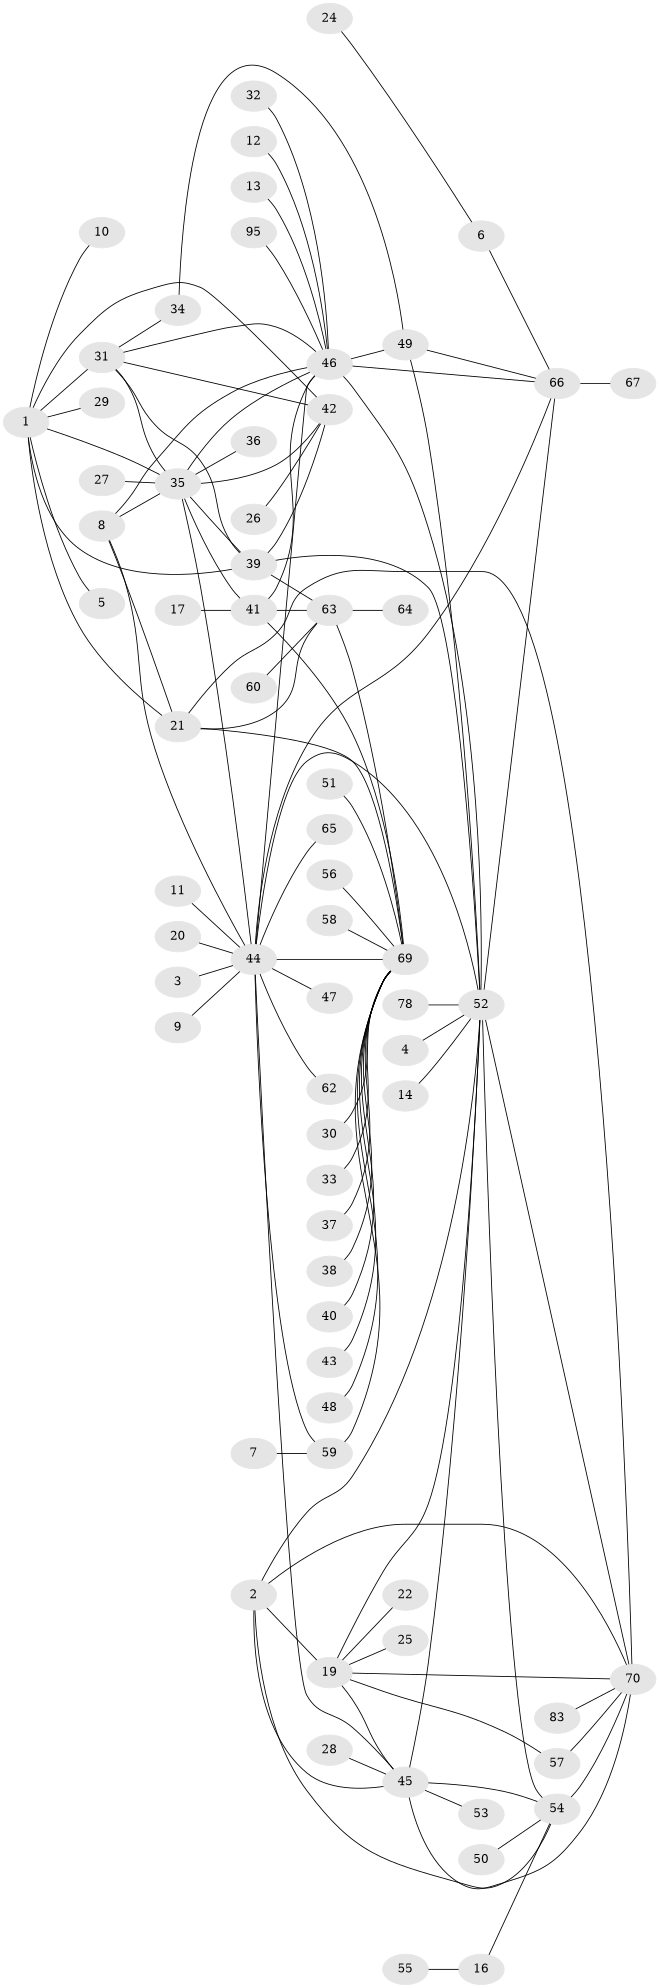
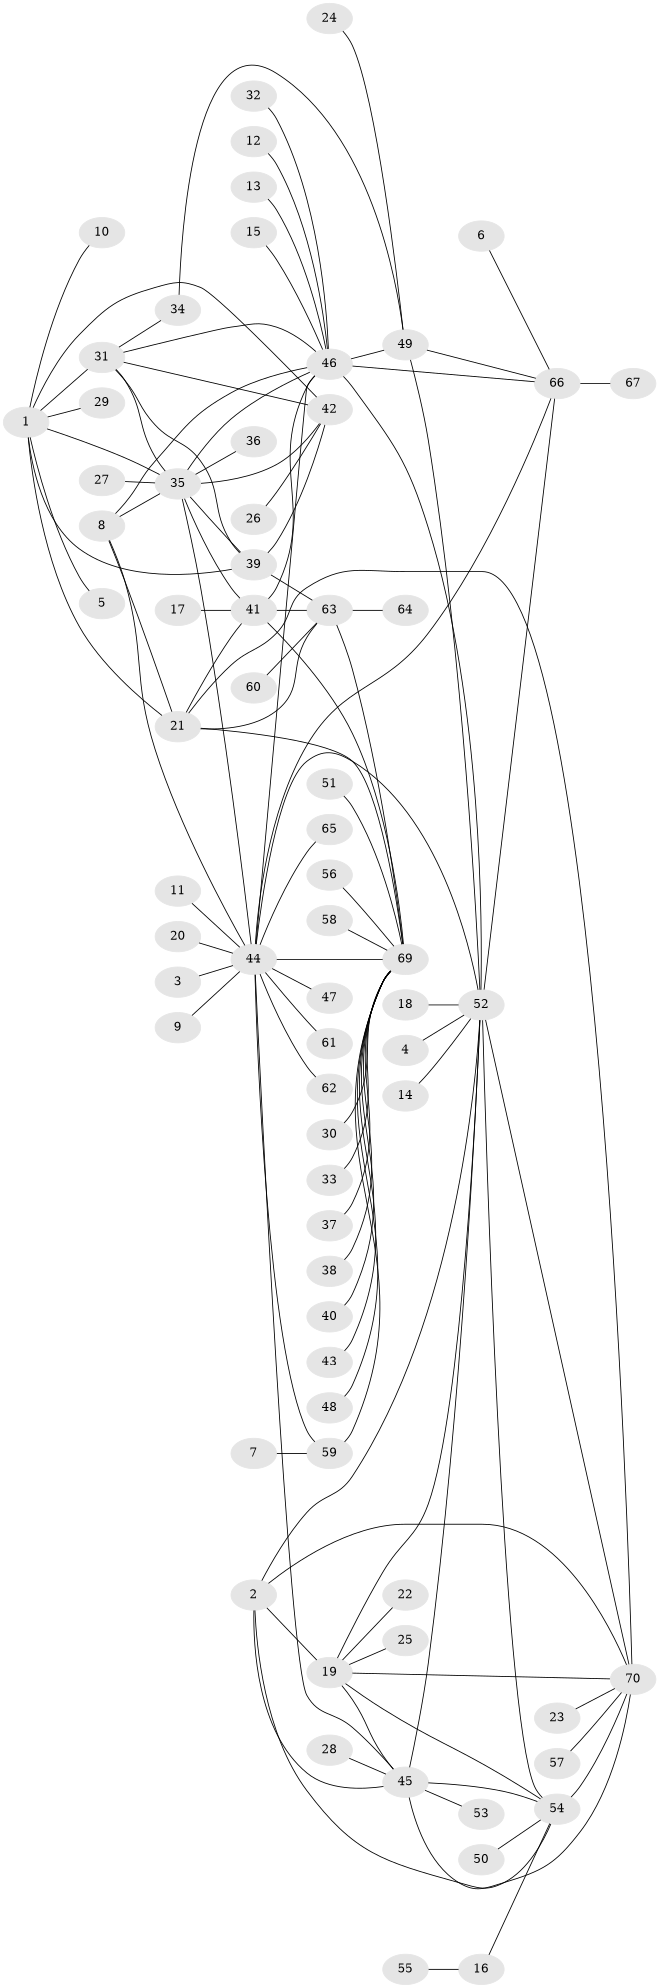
edge "24" -- "6": now "24" -- "49"
node "95": label "95" -> "15"
edge "41" -- "21": added
edge "39" -- "52": removed
node "78": label "78" -> "18"
node "61": added
edge "19" -- "57": now "19" -- "54"
node "83": label "83" -> "23"
